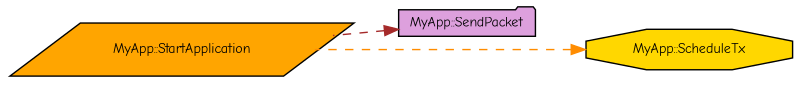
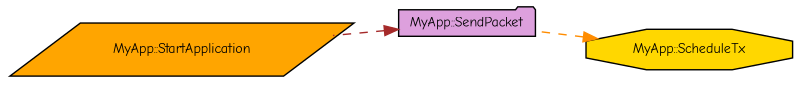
edge "MyApp::StartApplication" -> "MyApp::ScheduleTx": now "MyApp::SendPacket" -> "MyApp::ScheduleTx"
